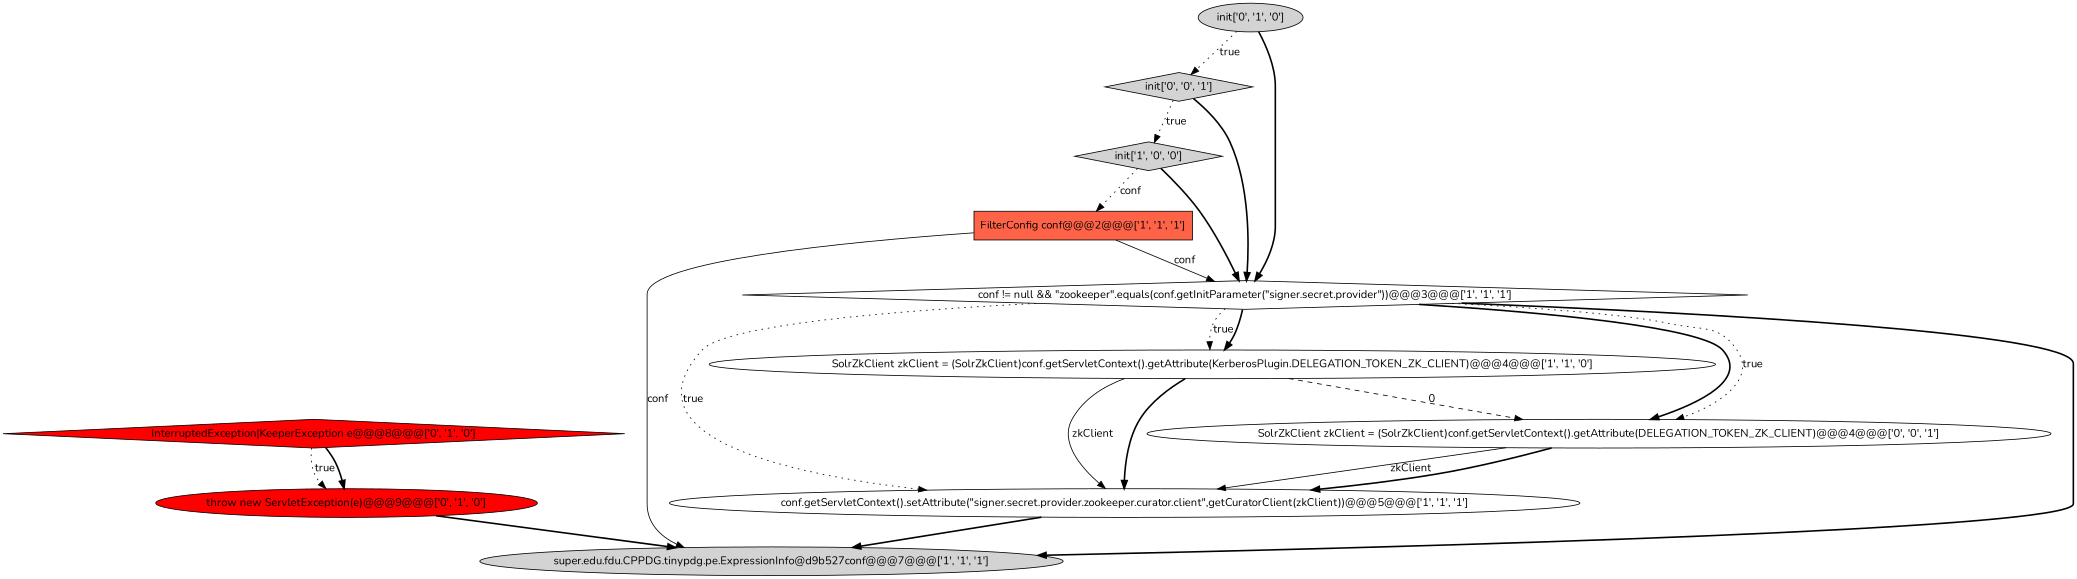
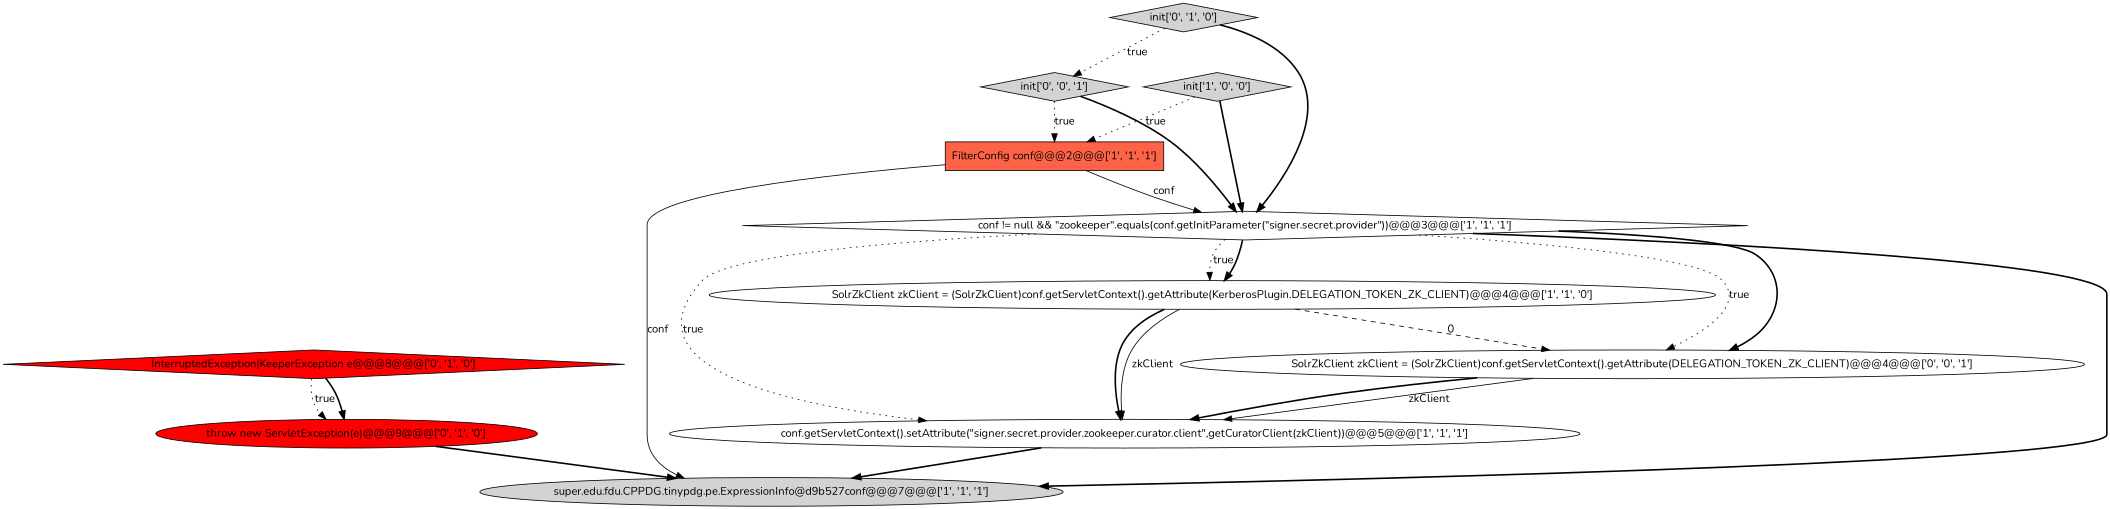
node "init['0', '1', '0']": shape ellipse -> diamond
edge "init['0', '0', '1']" -> "init['1', '0', '0']": now "init['0', '0', '1']" -> "FilterConfig conf@@@2@@@['1', '1', '1']"
edge "init['1', '0', '0']" -> "FilterConfig conf@@@2@@@['1', '1', '1']": label "conf" -> "true"
